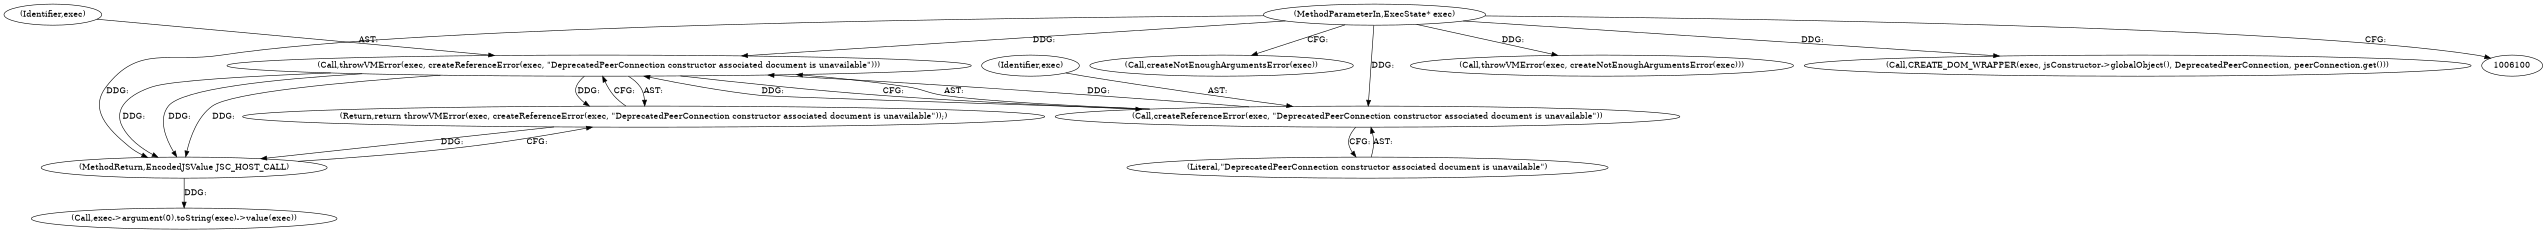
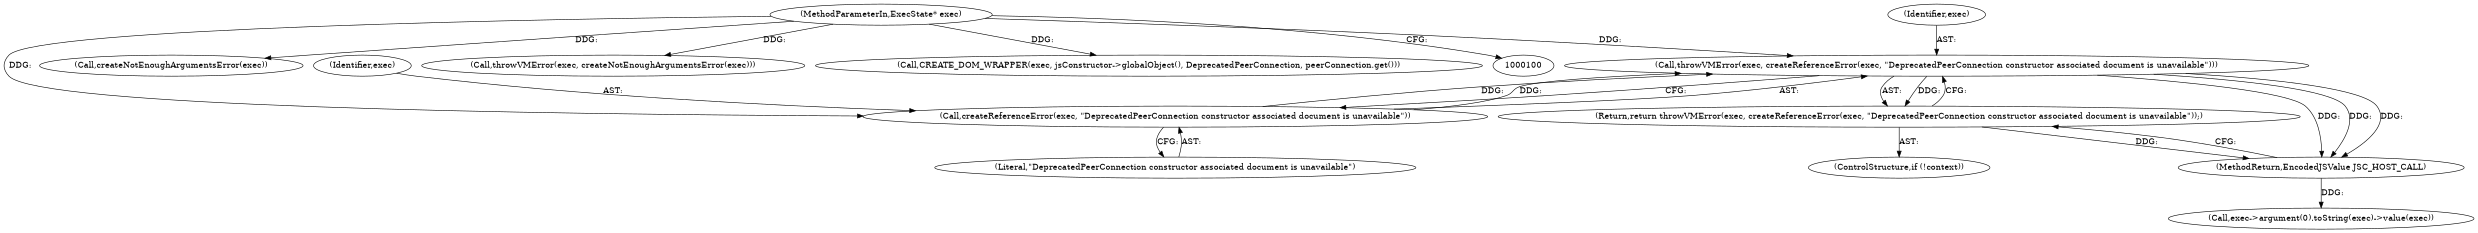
edge "(MethodParameterIn,ExecState* exec)" -> "(MethodReturn,EncodedJSValue JSC_HOST_CALL)": removed, label "DDG:"
edge "(MethodParameterIn,ExecState* exec)" -> "(Call,createNotEnoughArgumentsError(exec))": label "CFG: " -> "DDG: "
node "1006100": label "1006100" -> "1000100"
node "(ControlStructure,if (!context))": added
